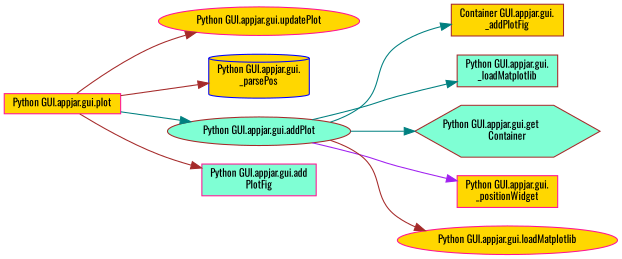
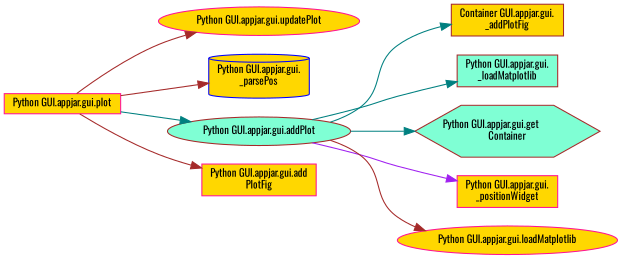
node "Python GUI.appjar.gui.add PlotFig": fillcolor aquamarine -> gold
